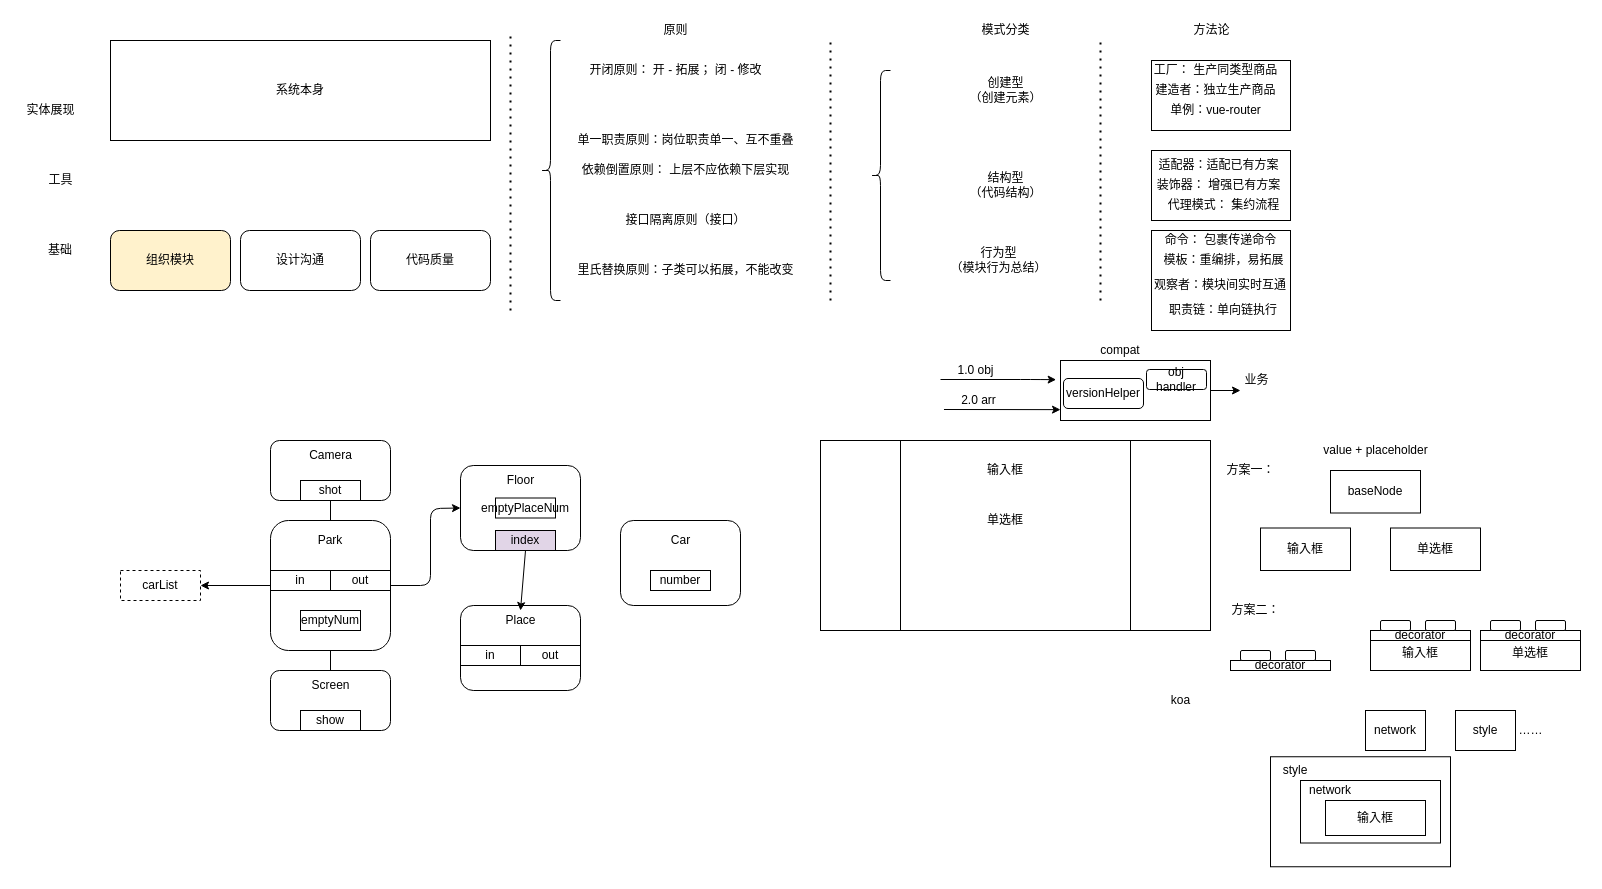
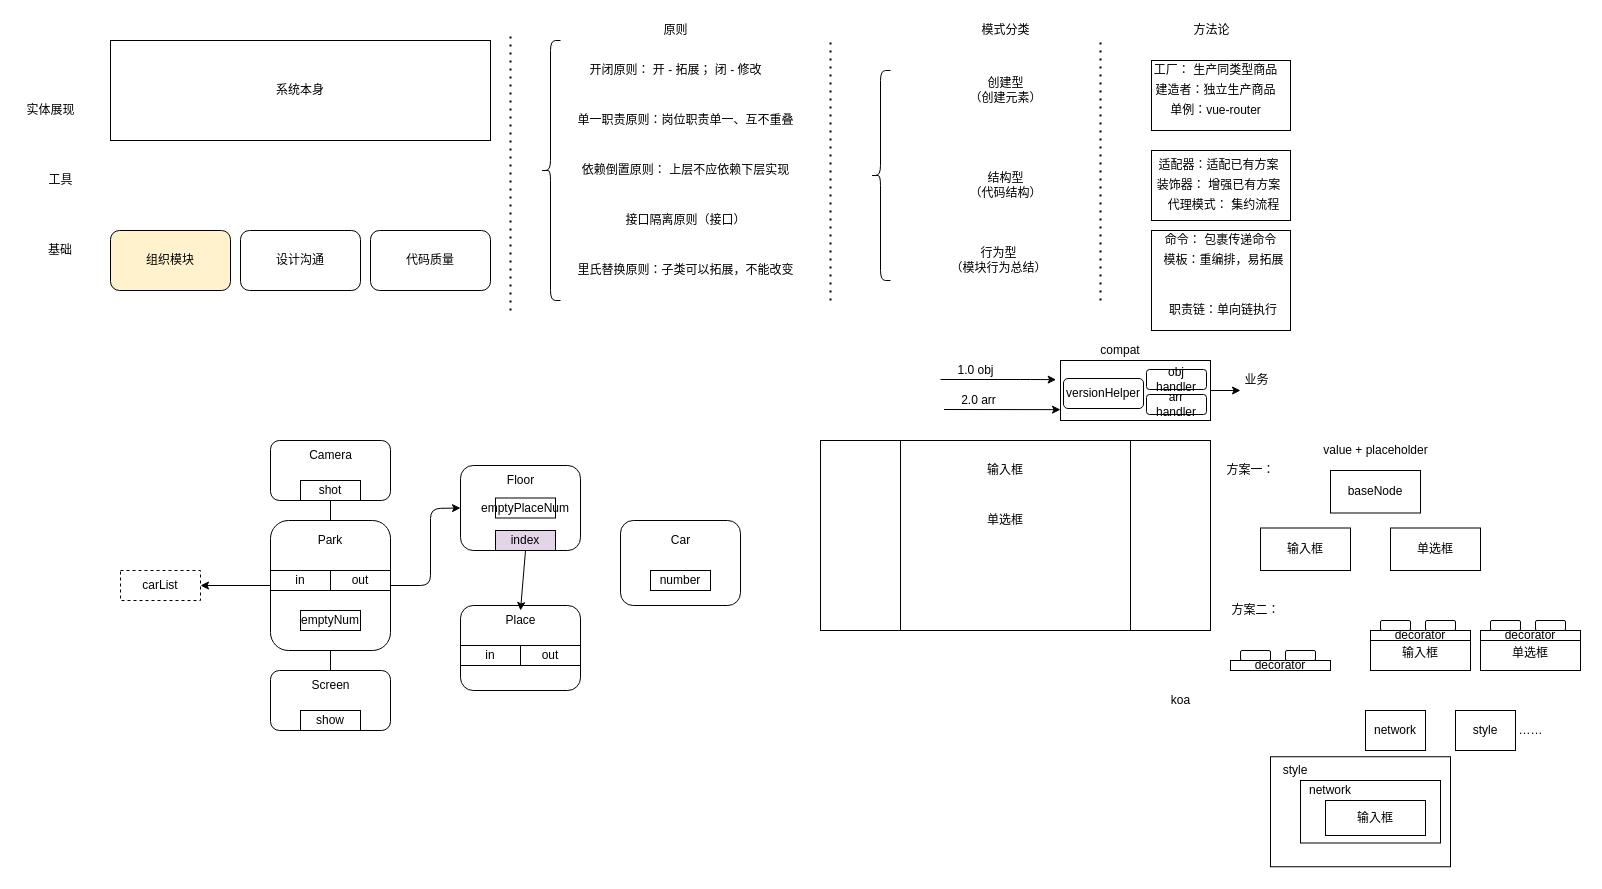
node "单一职责原则：岗位职责单一、互不重叠": moved (686, 141) -> (686, 121)
node "观察者：模块间实时互通": removed
node "arr handler": added
